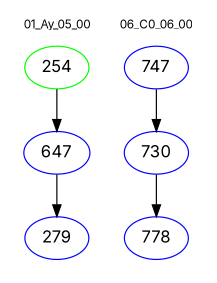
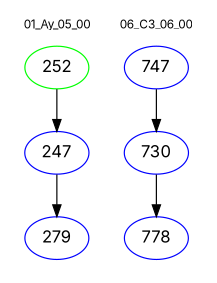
cluster "06_C0_06_00": label "06_C0_06_00" -> "06_C3_06_00"
node "254": label "254" -> "252"
node "647": label "647" -> "247"
